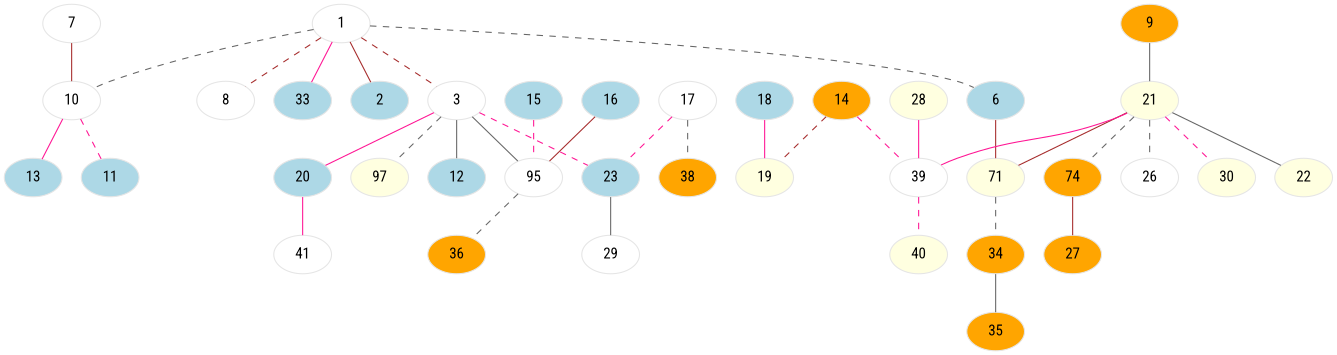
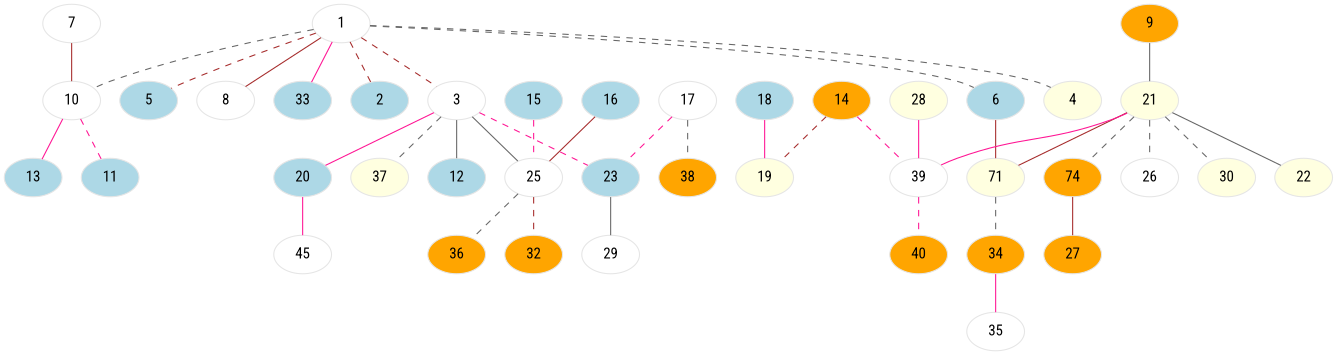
edge "1" -- "8": style dashed -> solid
edge "1" -- "2": style solid -> dashed
node "5": added
node "4": added
edge "21" -- "30": color deeppink -> gray40
node "97": label "97" -> "37"
node "95": label "95" -> "25"
node "41": label "41" -> "45"
node "32": added
node "40": fillcolor lightyellow -> orange
edge "34" -- "35": color gray40 -> deeppink
node "35": fillcolor orange -> white
